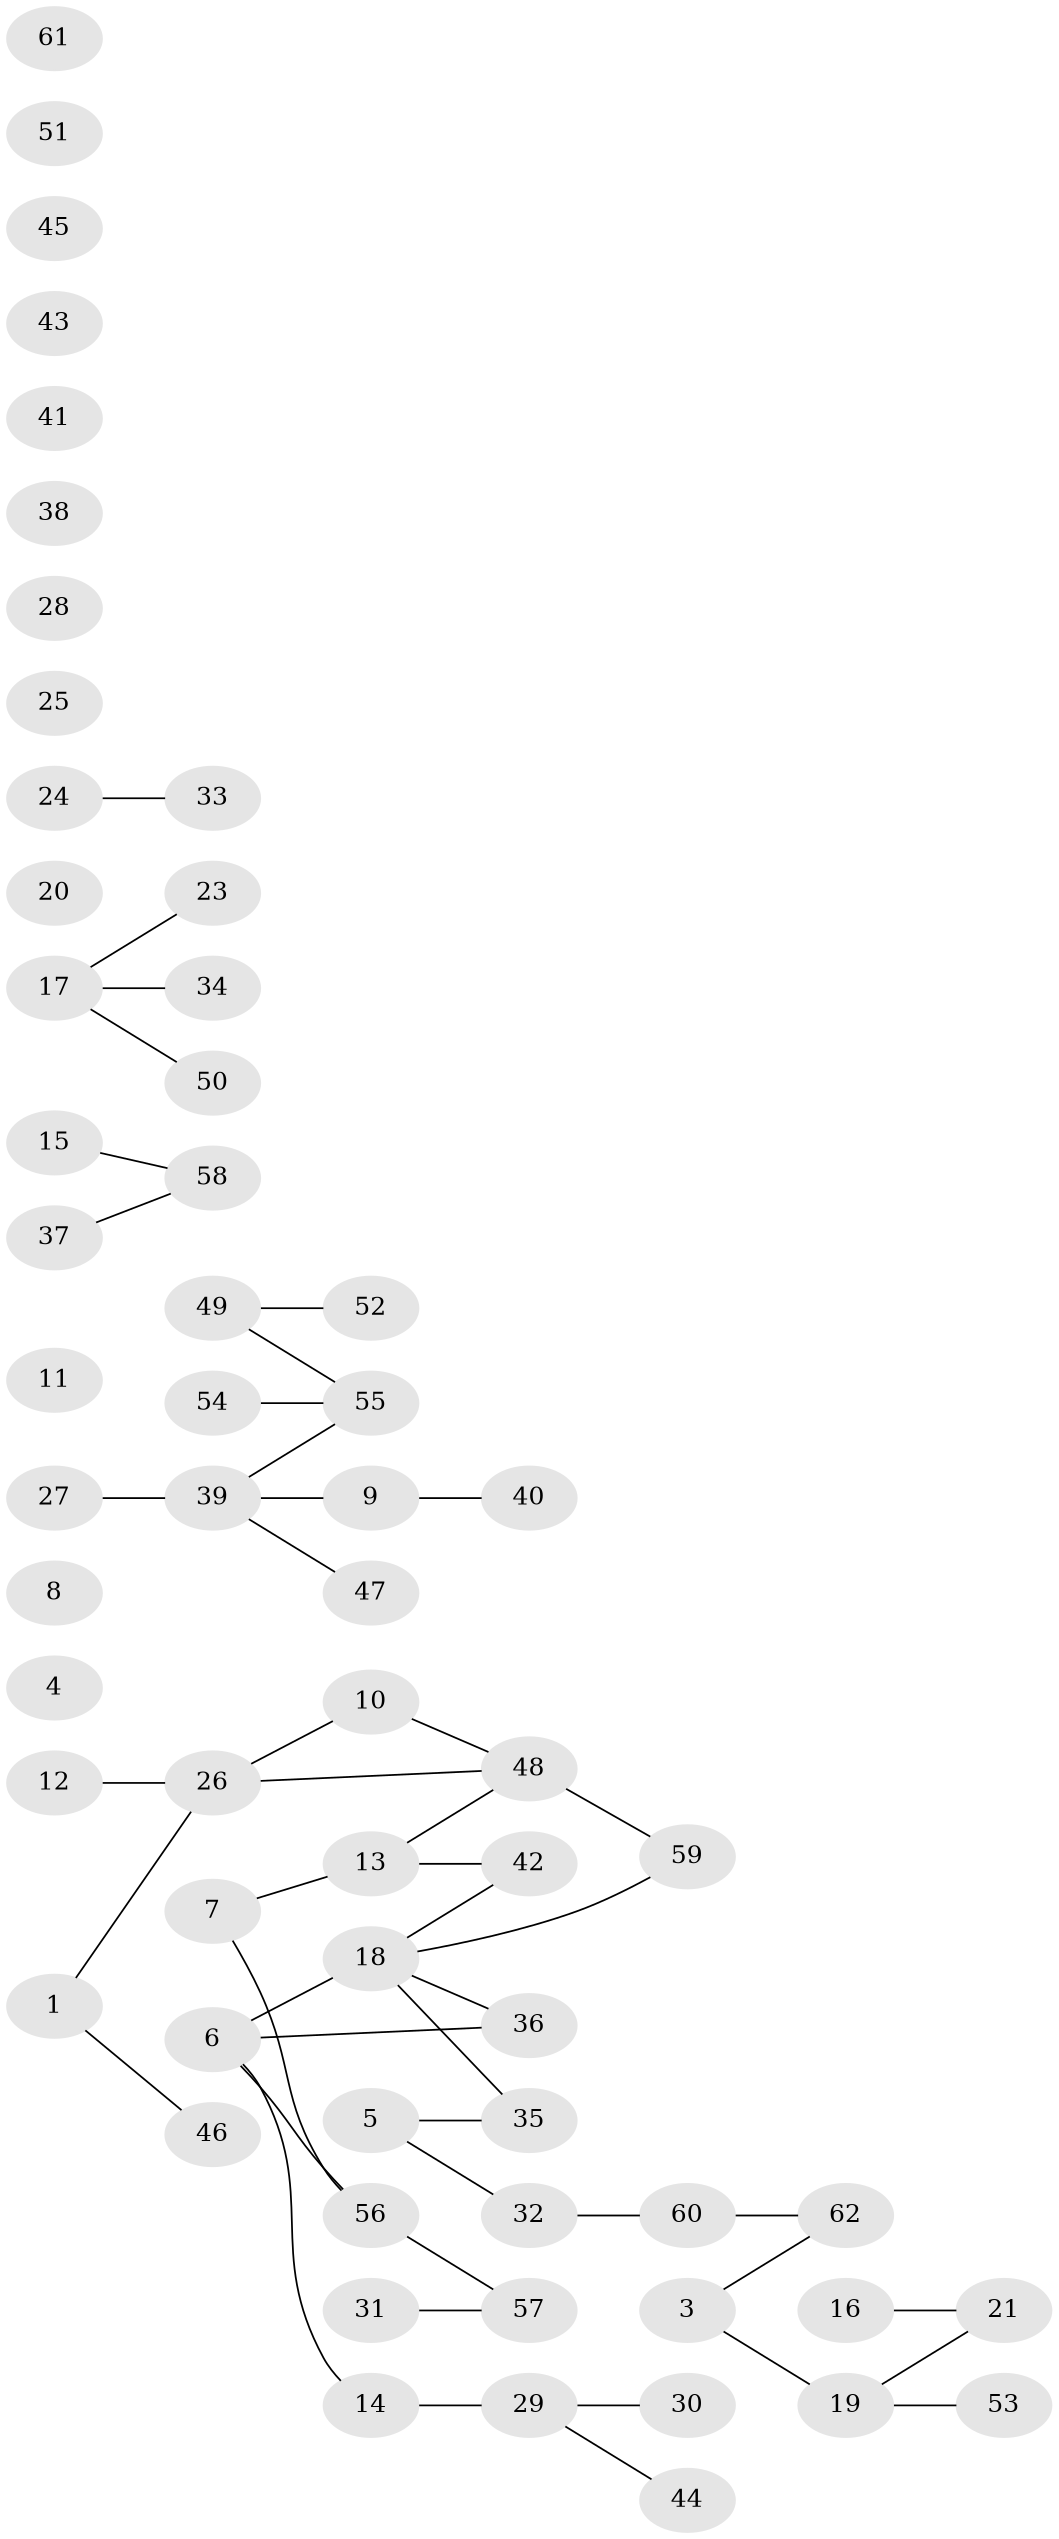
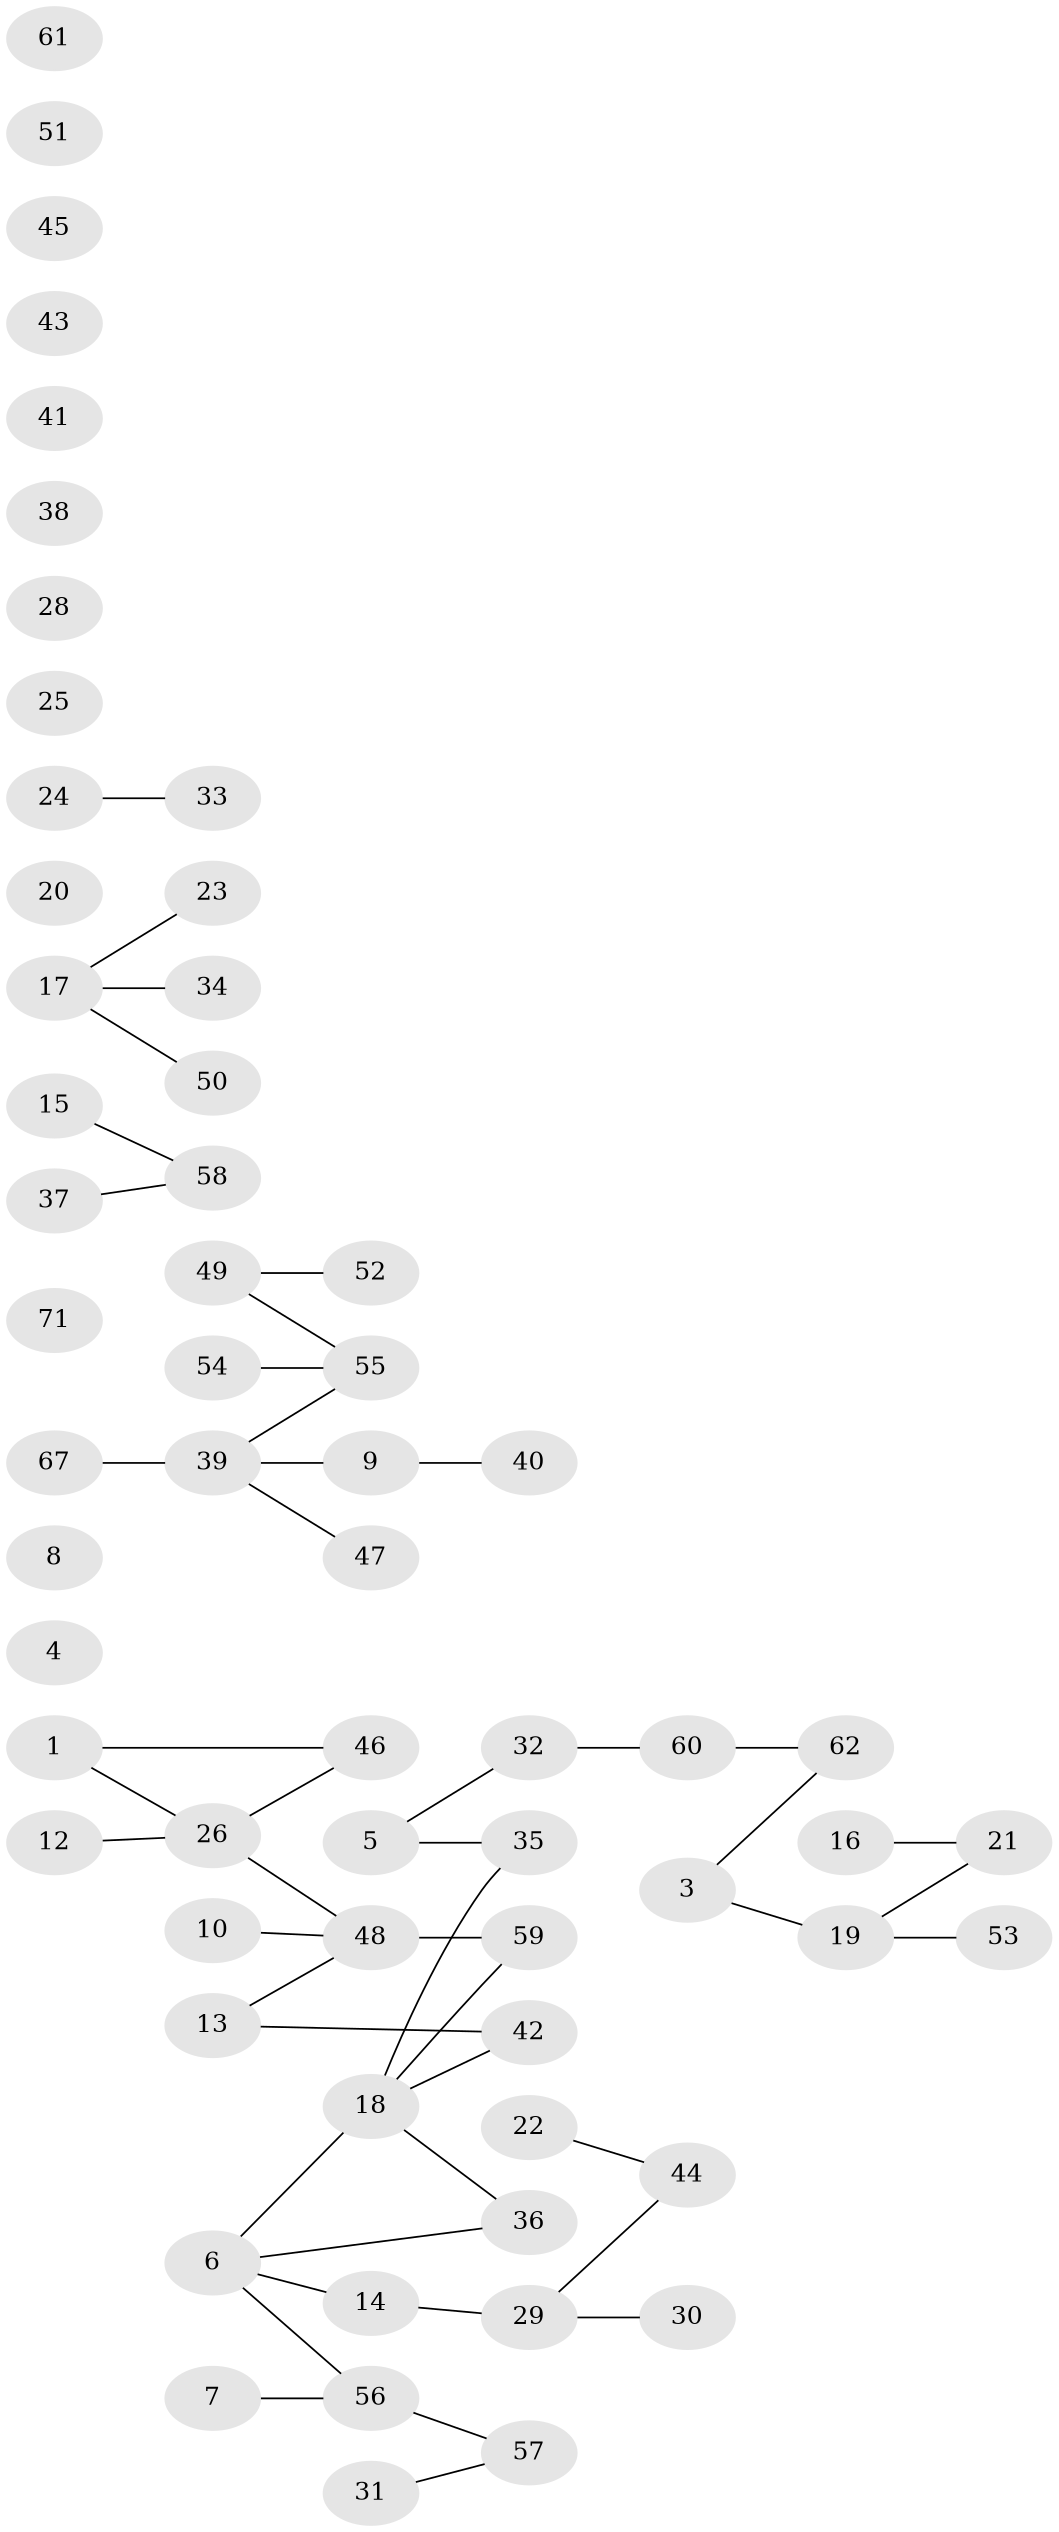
node "11": label "11" -> "71"
node "27": label "27" -> "67"
edge "10" -- "26": now "46" -- "26"
edge "13" -- "7": removed
node "22": added
